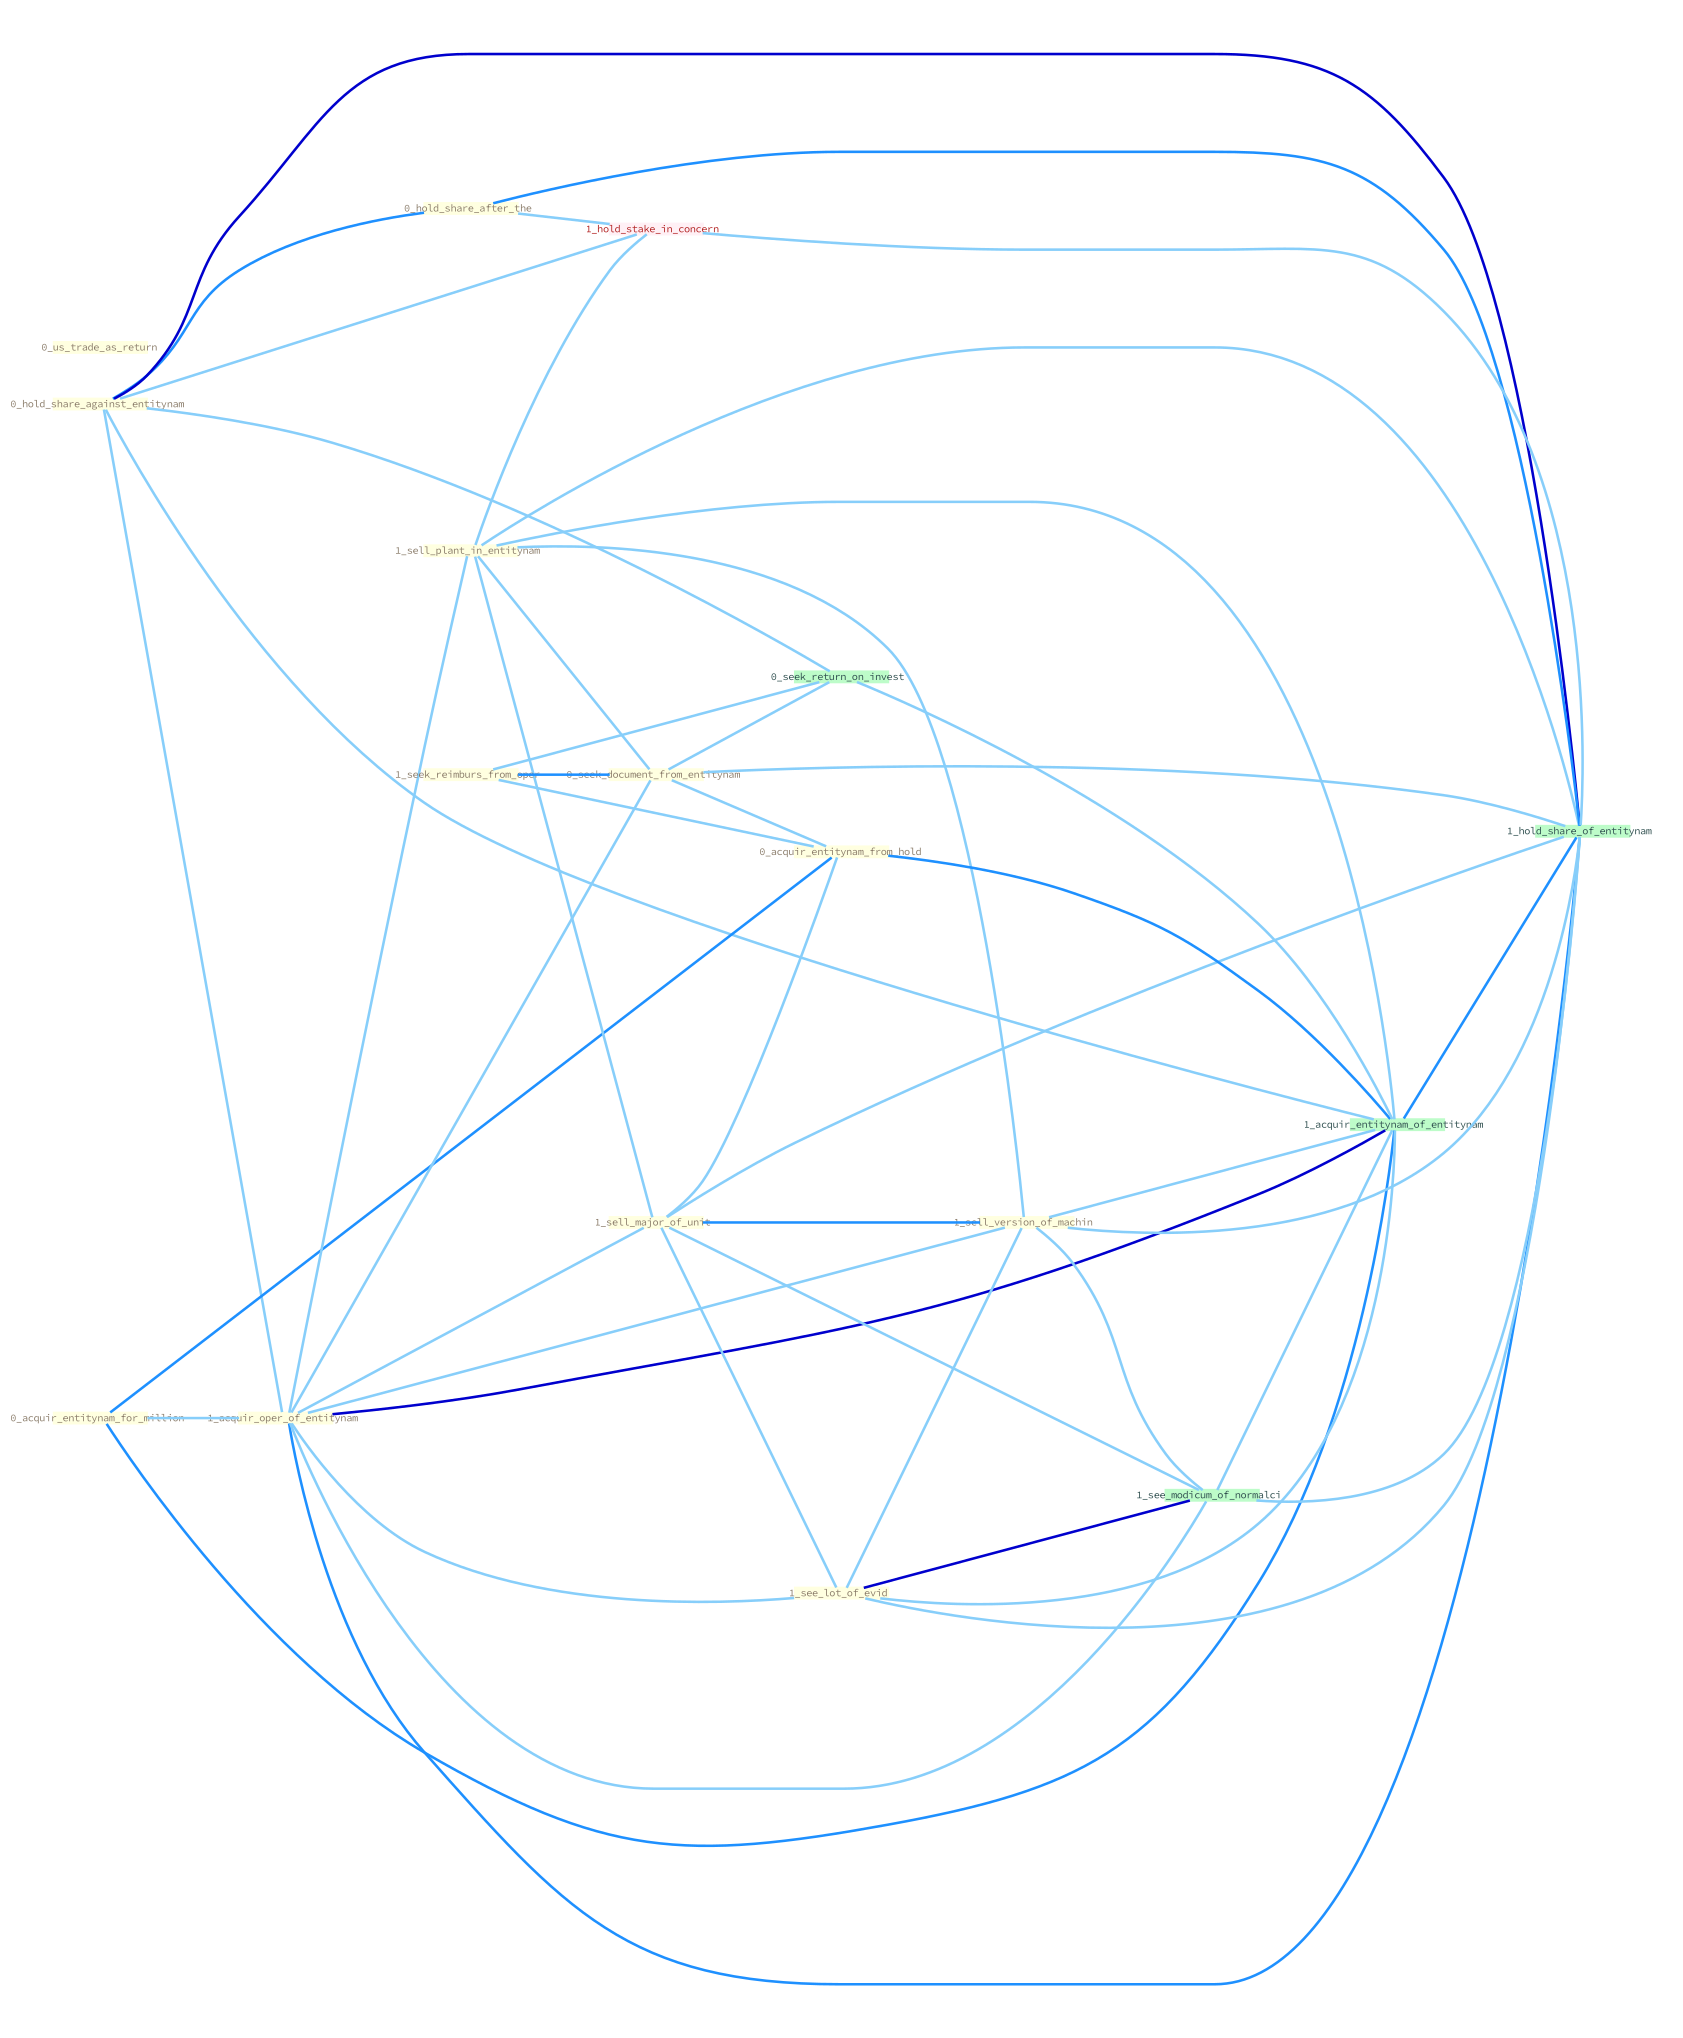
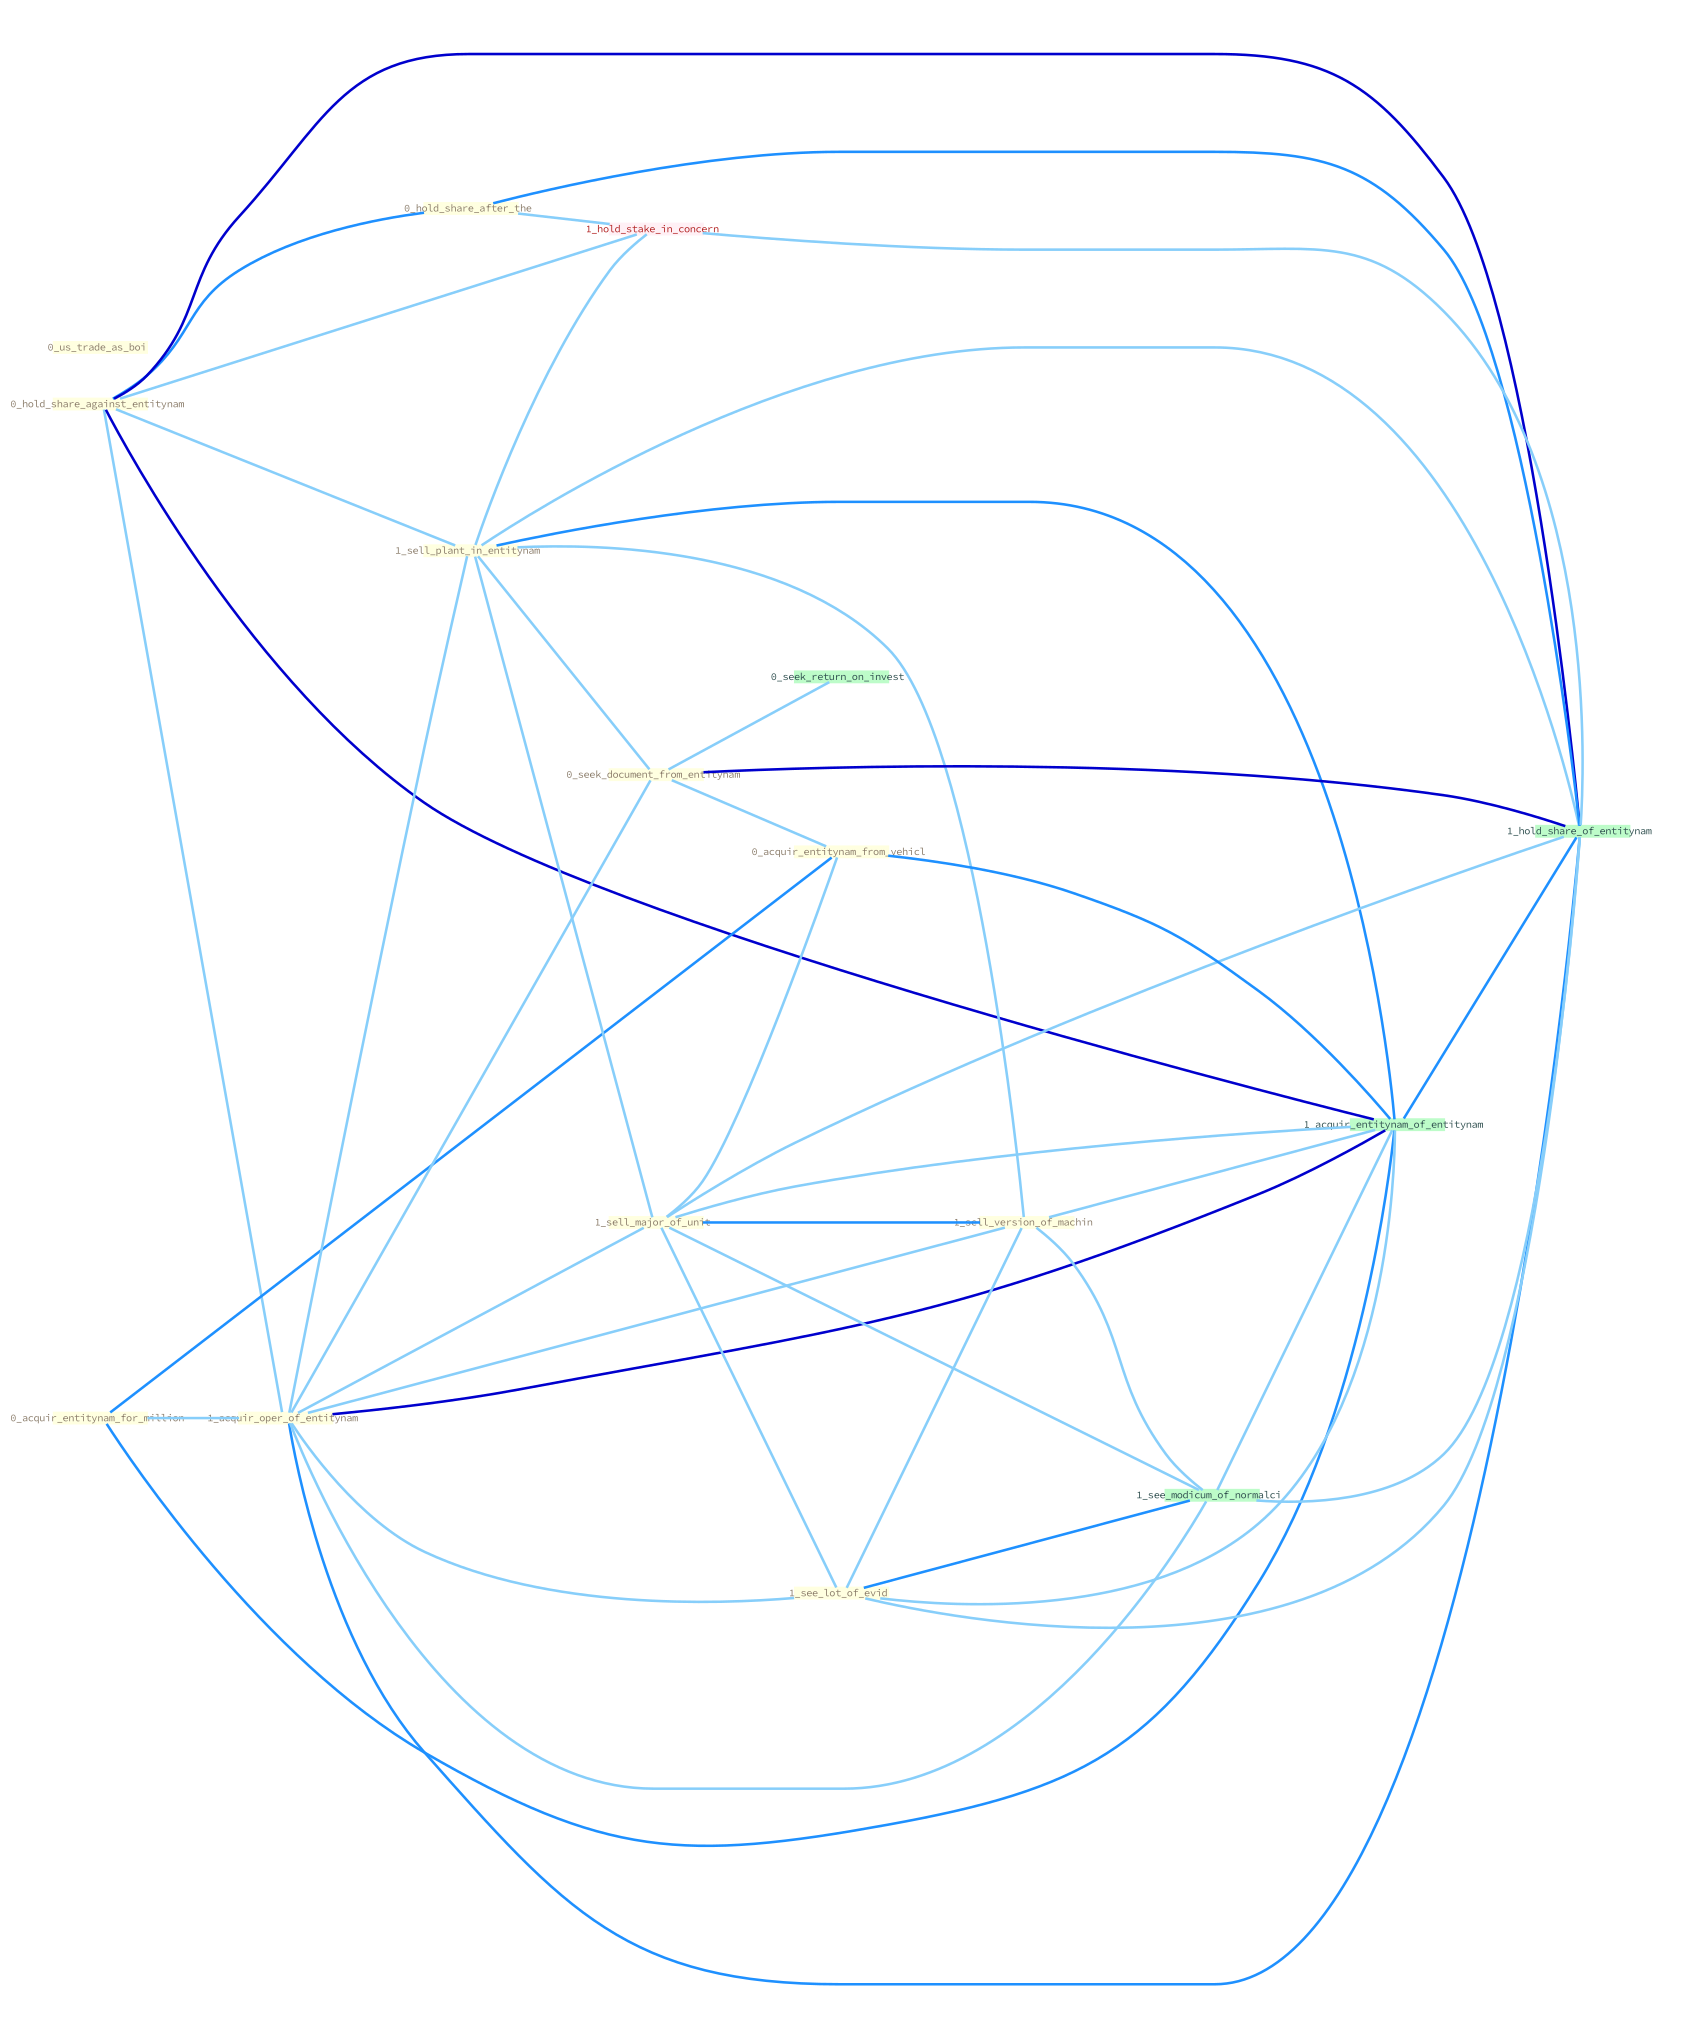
node "0_us_trade_as_return": label "0_us_trade_as_return" -> "0_us_trade_as_boi"
edge "0_hold_share_against_entitynam" -- "0_seek_return_on_invest": now "0_hold_share_against_entitynam" -- "1_sell_plant_in_entitynam"
edge "1_sell_plant_in_entitynam" -- "1_acquir_entitynam_of_entitynam": color #87cefa -> #1e90ff
edge "0_seek_document_from_entitynam" -- "1_hold_share_of_entitynam": color #87cefa -> #0000cd
node "1_seek_reimburs_from_oper": removed
edge "0_seek_return_on_invest" -- "1_acquir_entitynam_of_entitynam": now "1_sell_major_of_unit" -- "1_acquir_entitynam_of_entitynam"
node "0_acquir_entitynam_from_hold": label "0_acquir_entitynam_from_hold" -> "0_acquir_entitynam_from_vehicl"
edge "0_hold_share_against_entitynam" -- "1_acquir_entitynam_of_entitynam": color #87cefa -> #0000cd
edge "1_hold_share_of_entitynam" -- "1_sell_version_of_machin": removed
edge "1_see_modicum_of_normalci" -- "1_see_lot_of_evid": color #0000cd -> #1e90ff
